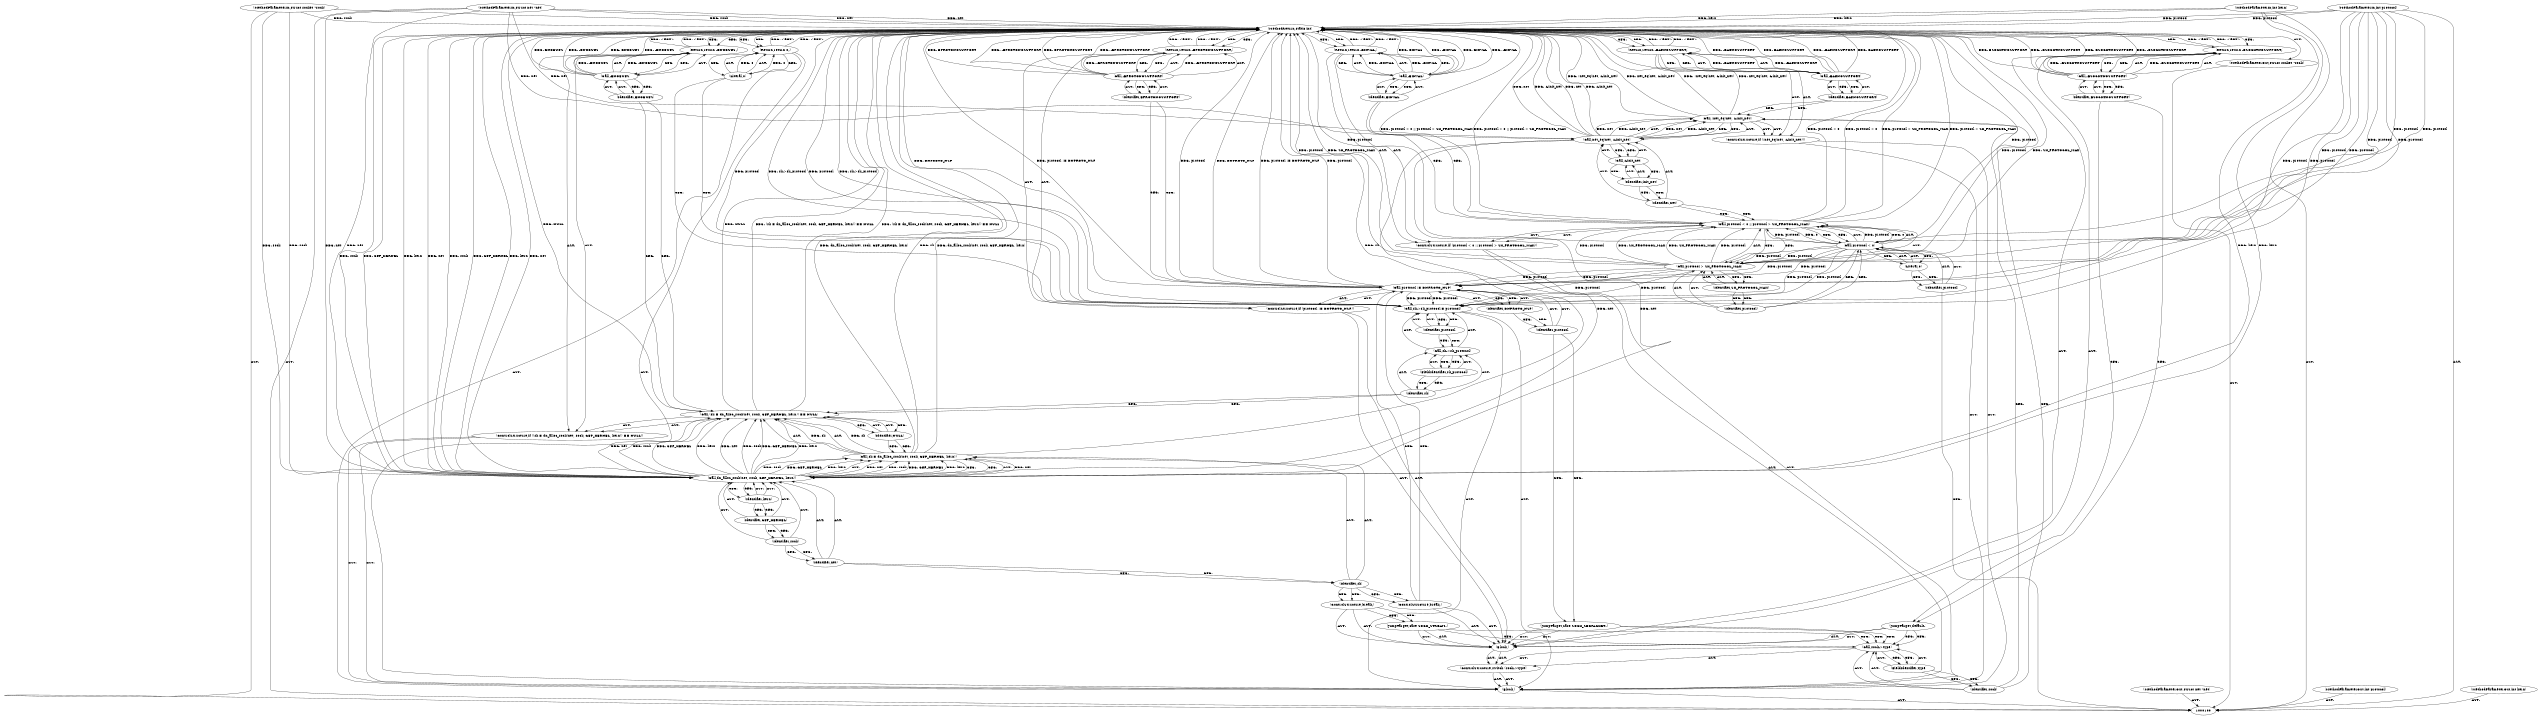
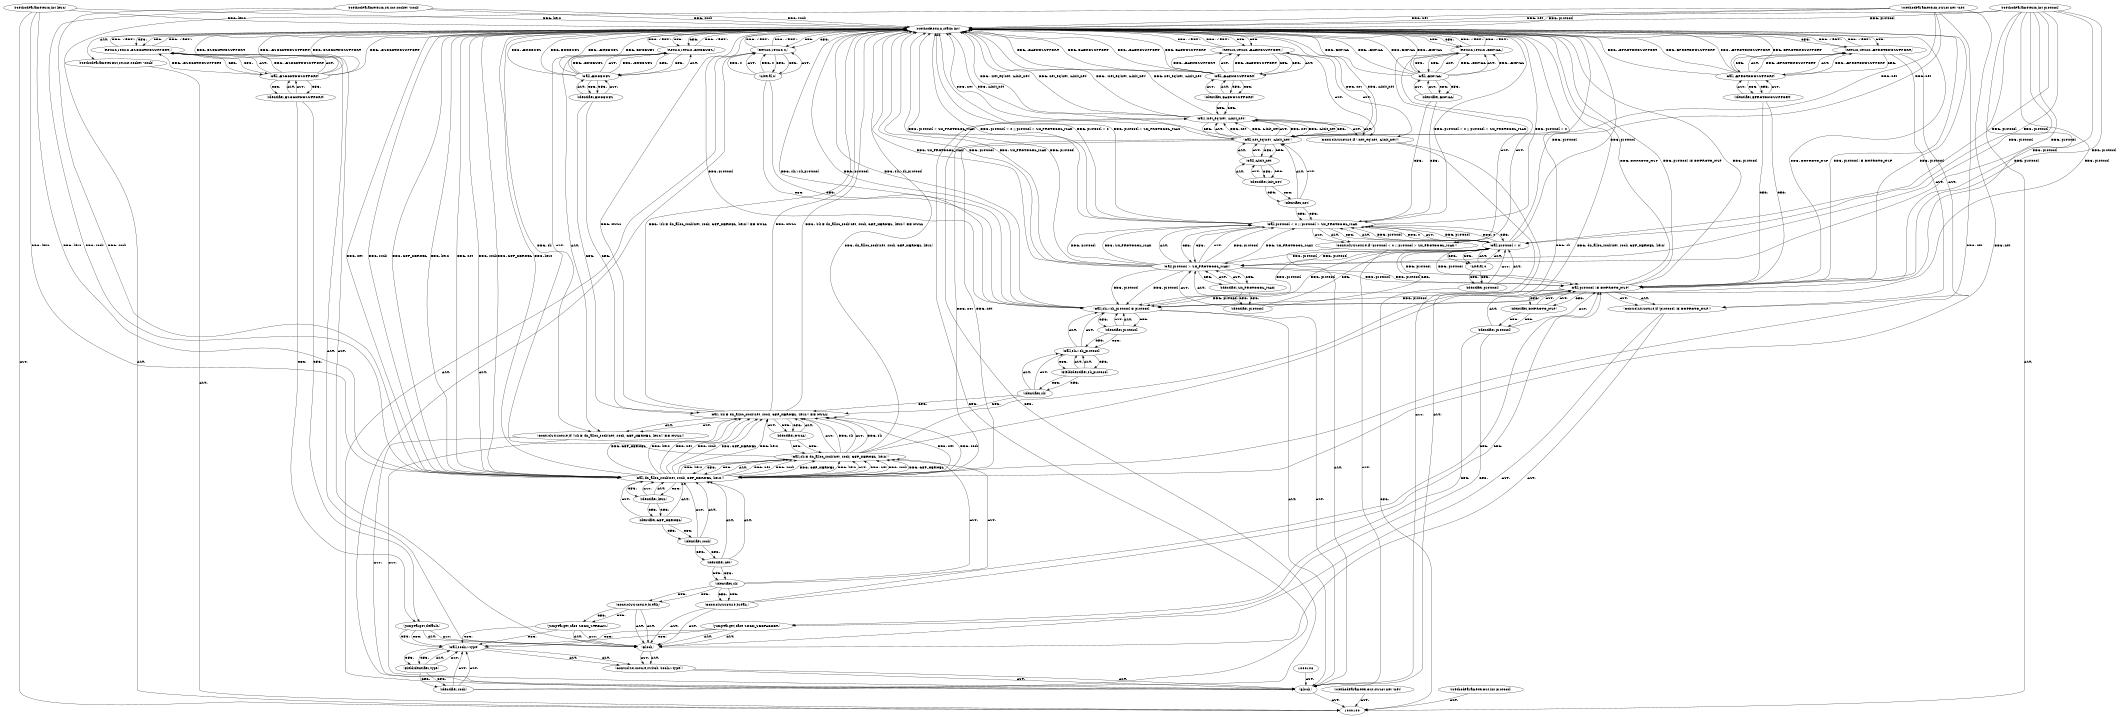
node "1000106": added
node "(MethodParameterOut,int kern)": removed
edge "(MethodParameterIn,struct socket *sock)" -> "1000100": removed, label "AST:"
